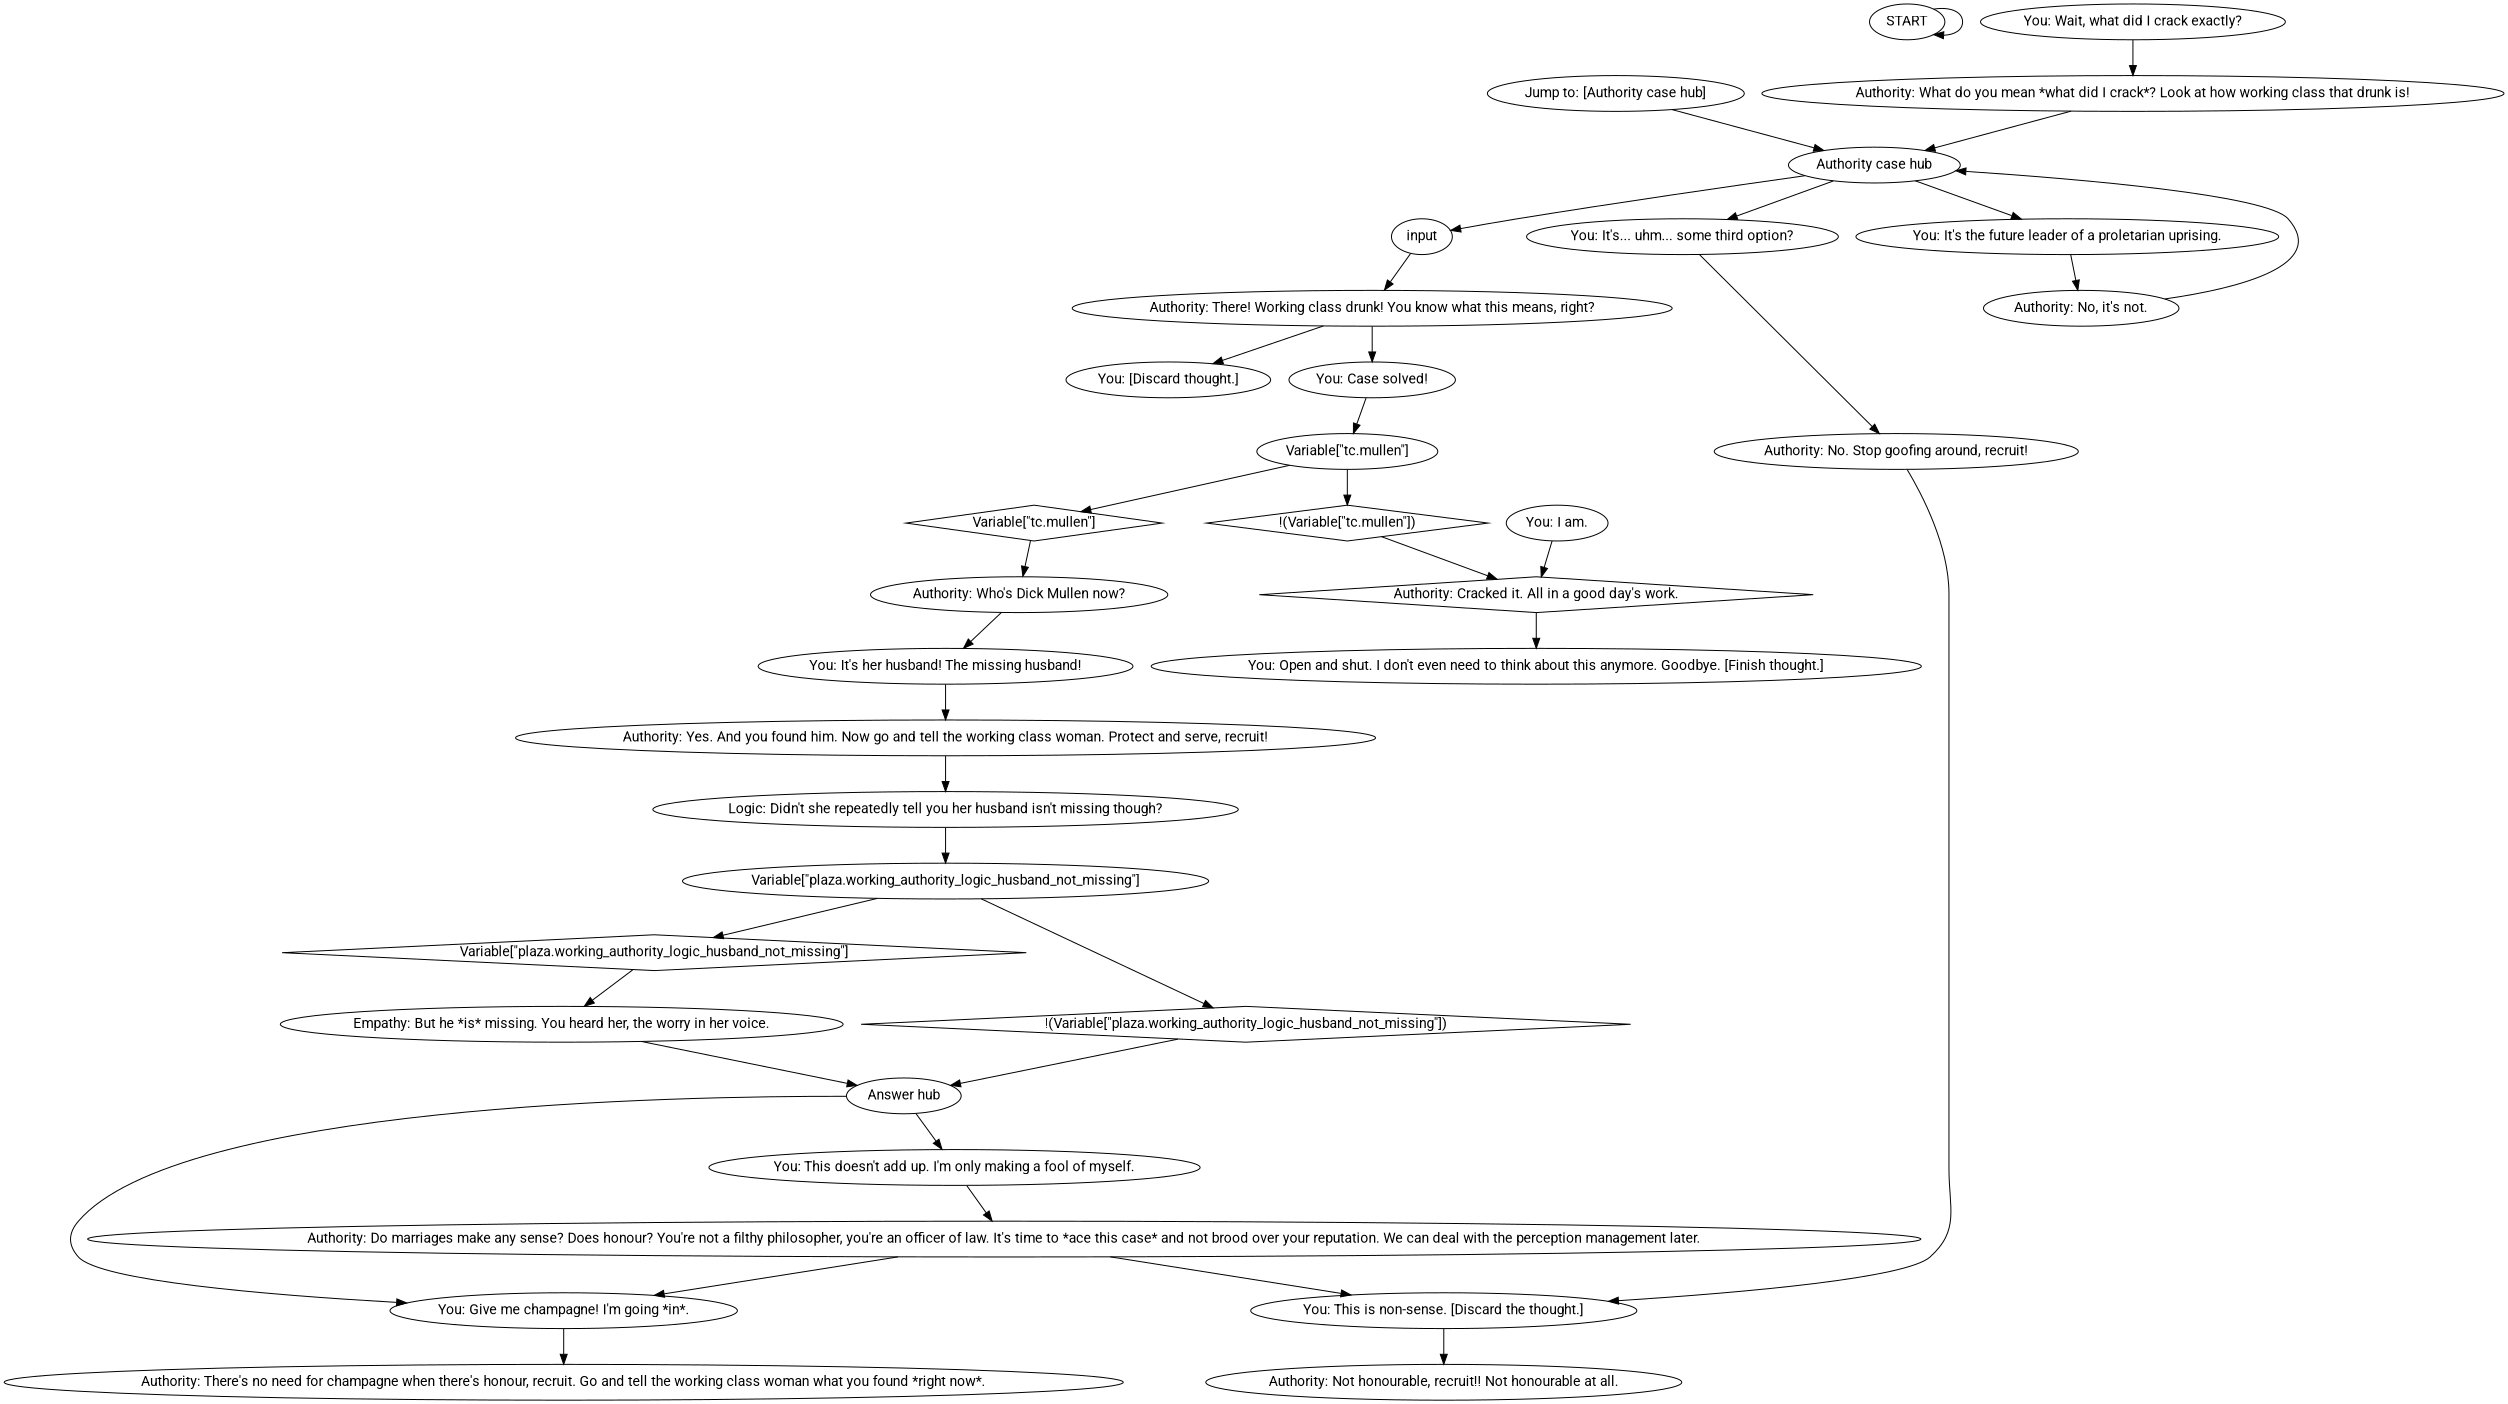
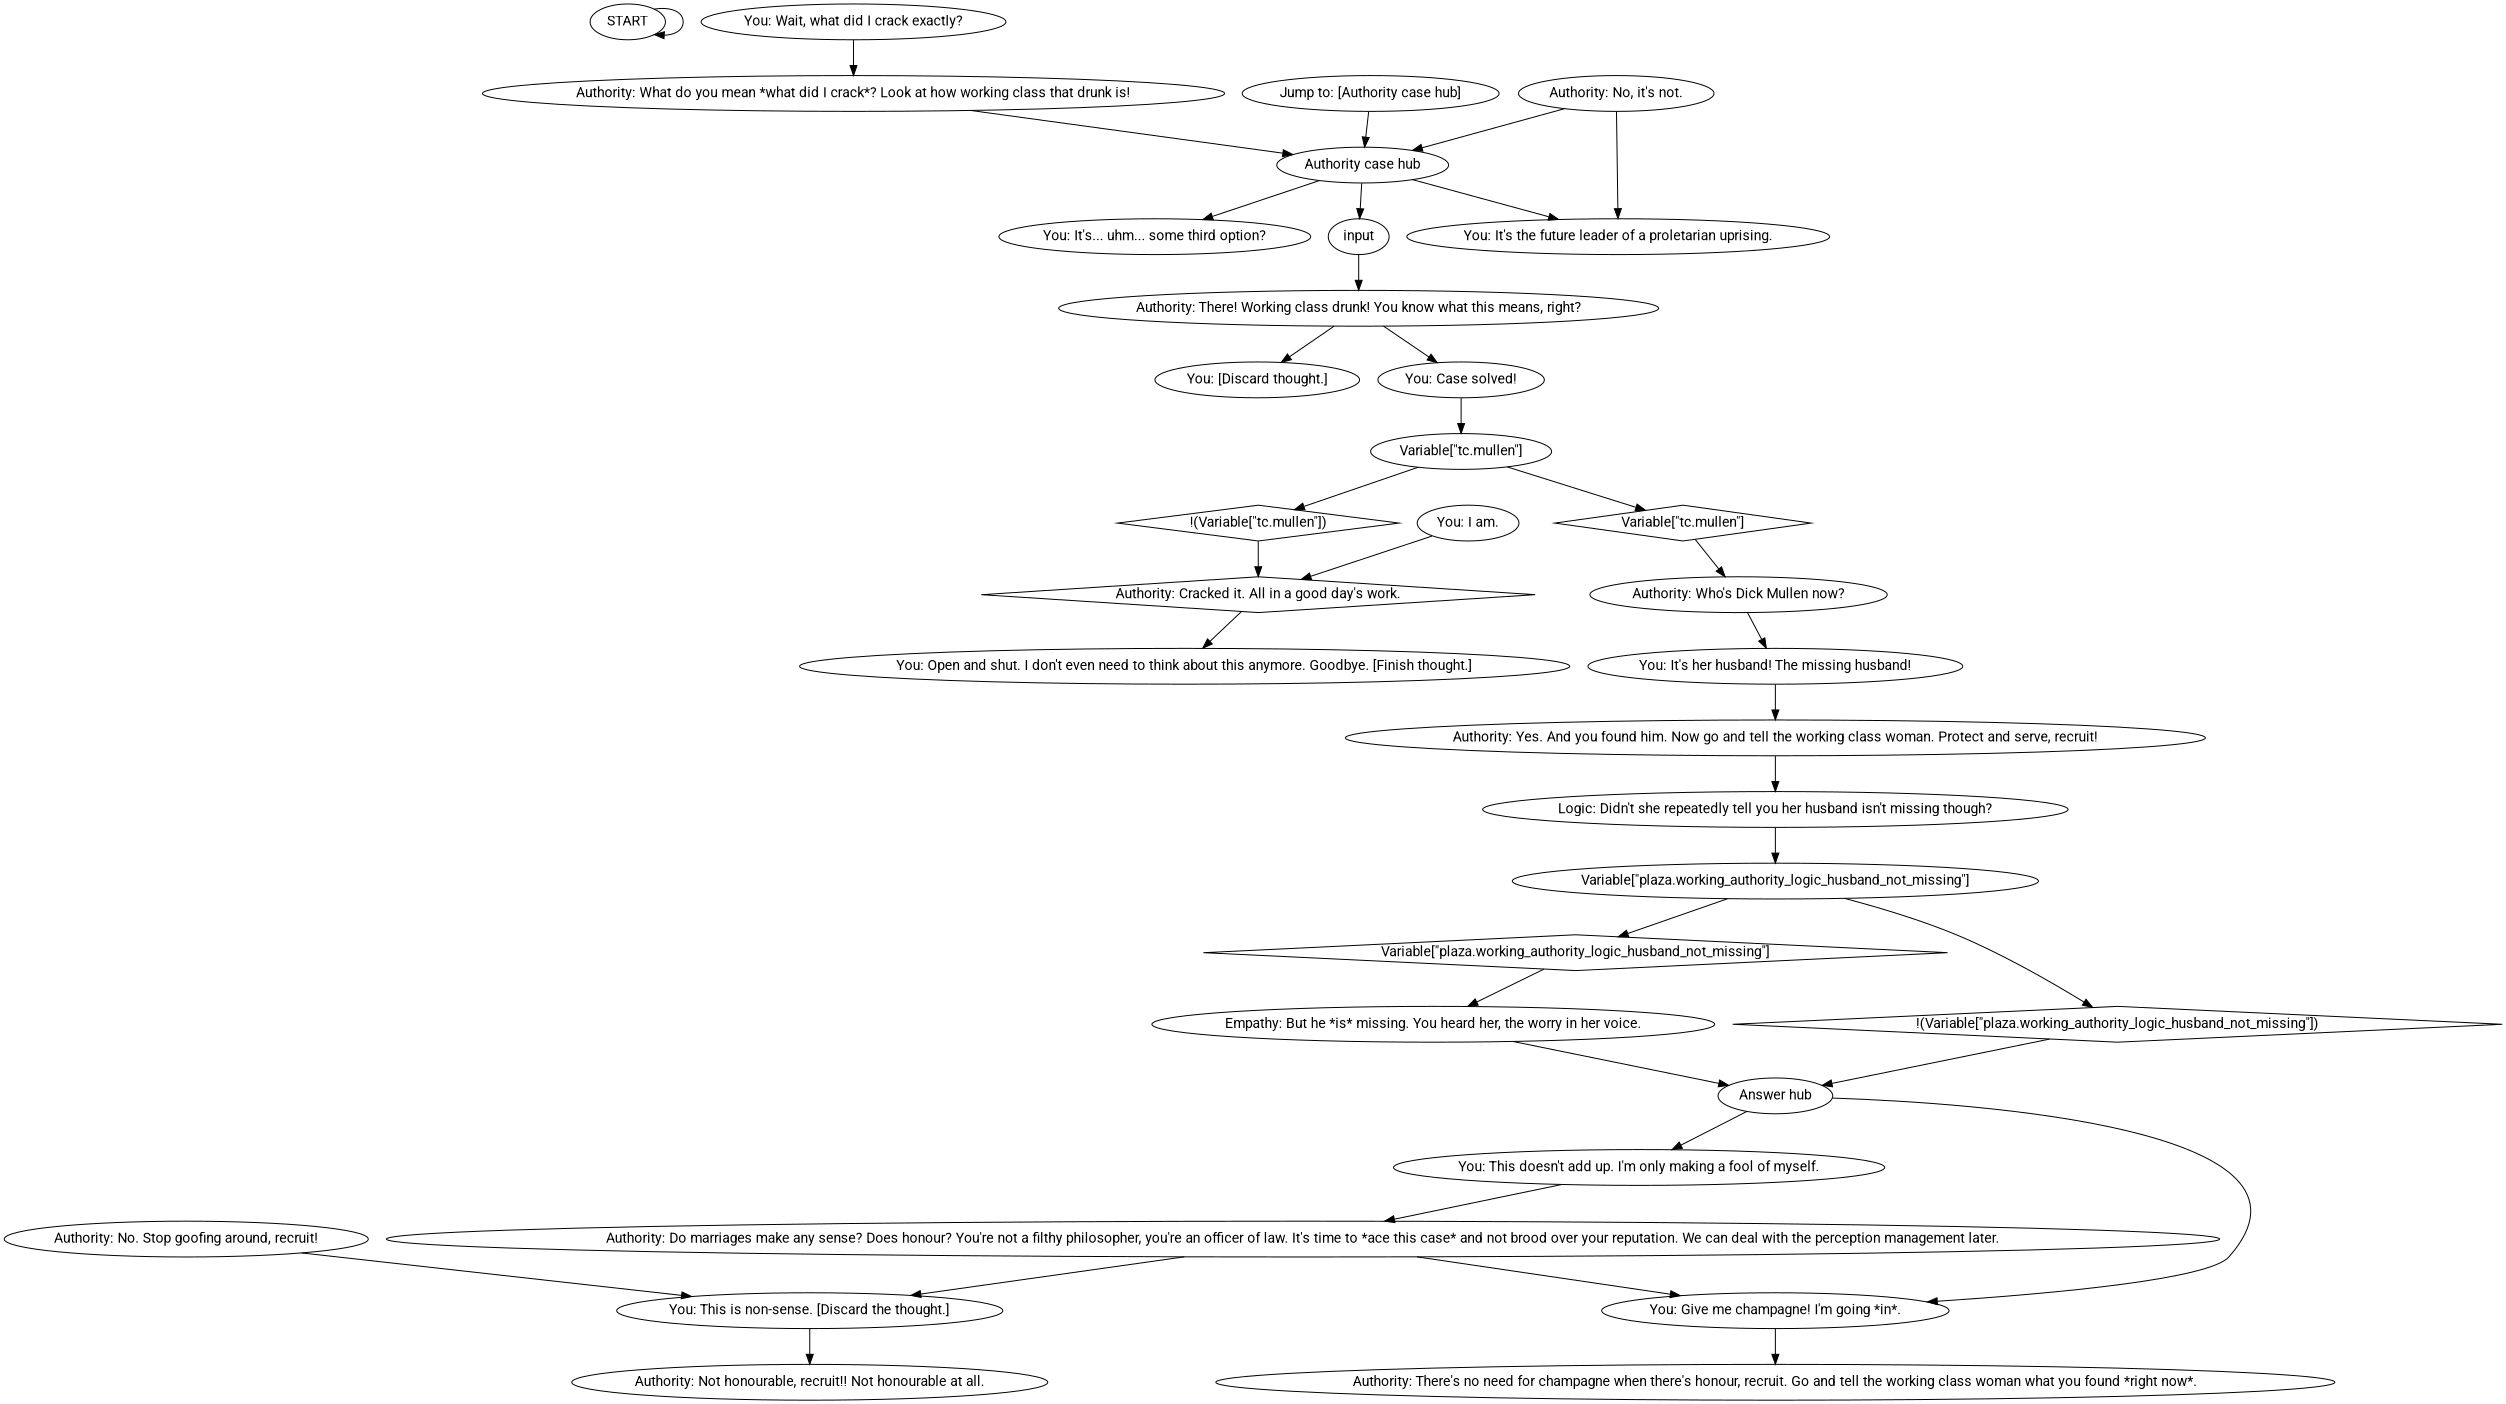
edge "You: It's the future leader of a proletarian uprising." -> "Authority: No, it's not.": reversed
edge "You: It's... uhm... some third option?" -> "Authority: No. Stop goofing around, recruit!": removed
